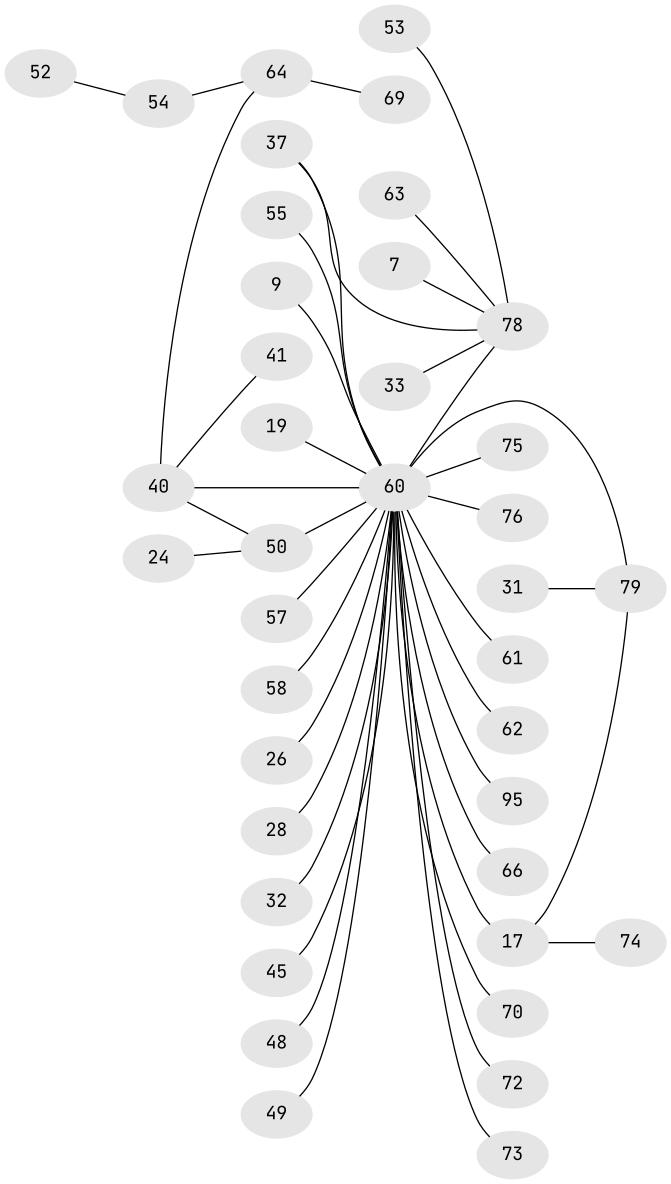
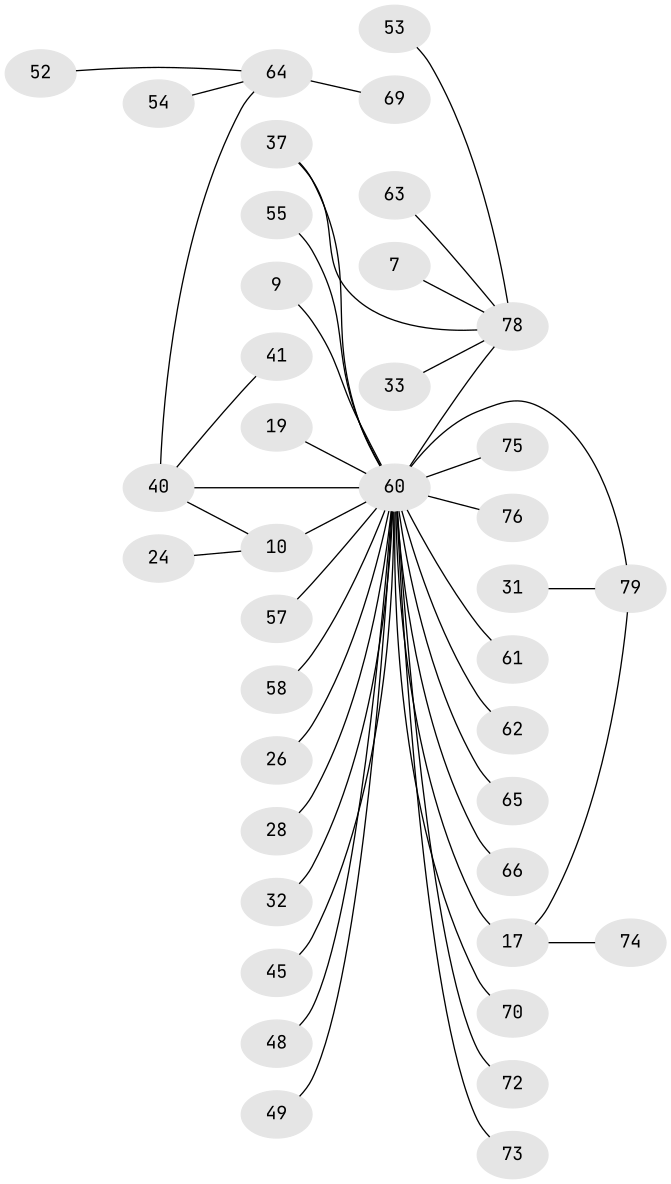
edge "52" -- "54": now "52" -- "64"
node "50": label "50" -> "10"
node "95": label "95" -> "65"
